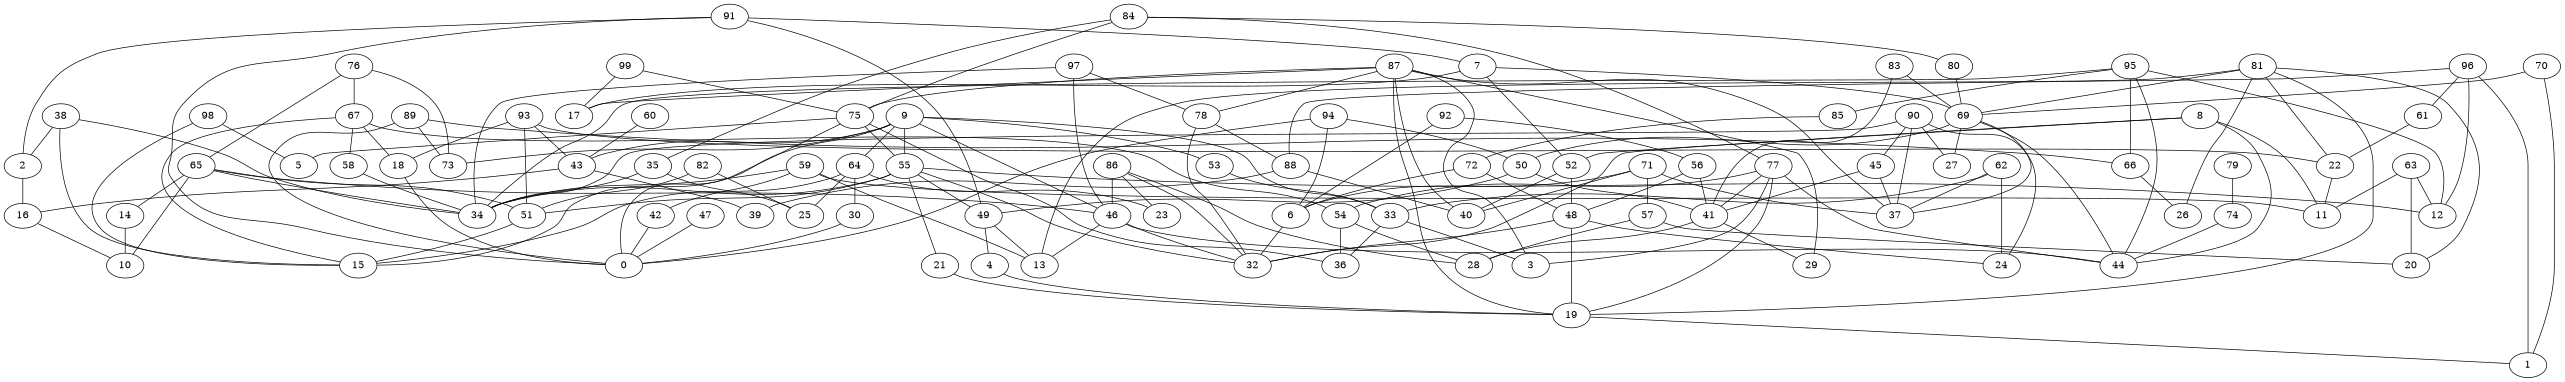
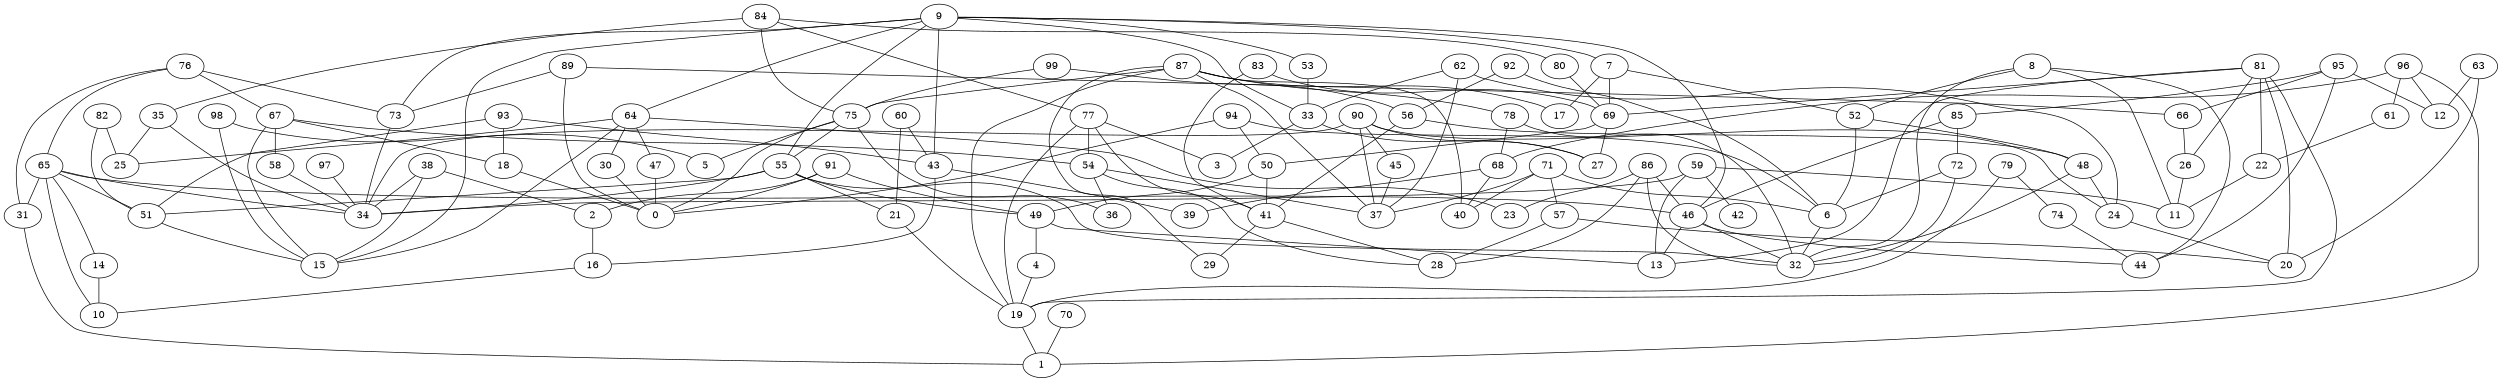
edge "91" -- "7": now "9" -- "7"
edge "95" -- "34": now "73" -- "34"
edge "97" -- "78": removed
edge "99" -- "17": now "99" -- "56"
edge "70" -- "69": removed
edge "64" -- "47": added
edge "93" -- "22": removed
edge "87" -- "3": removed
edge "60" -- "21": added
node "88": label "88" -> "68"
edge "97" -- "46": now "85" -- "46"
edge "69" -- "44": removed
edge "55" -- "12": removed
edge "52" -- "40": now "52" -- "6"
edge "72" -- "48": now "72" -- "32"
edge "45" -- "41": removed
edge "69" -- "37": now "54" -- "37"
edge "63" -- "11": now "26" -- "11"
node "31": added
edge "77" -- "44": removed
edge "42" -- "0": removed
edge "33" -- "36": now "33" -- "27"
edge "24" -- "20": added
edge "48" -- "19": now "79" -- "19"
